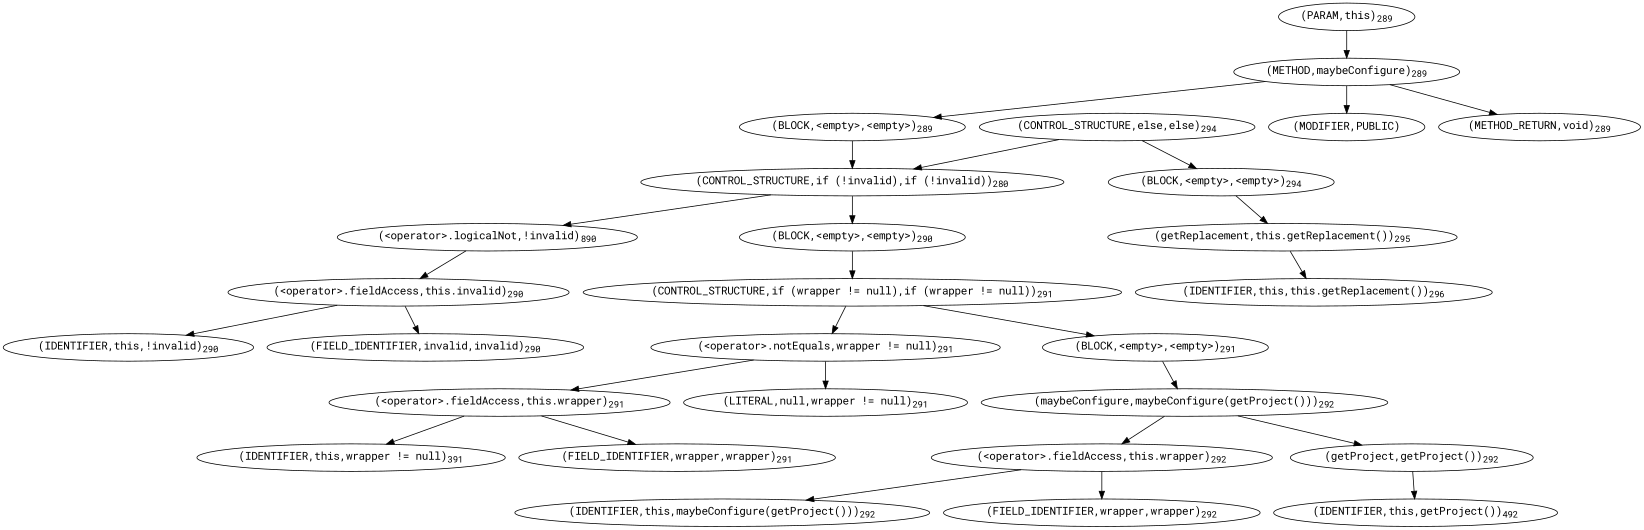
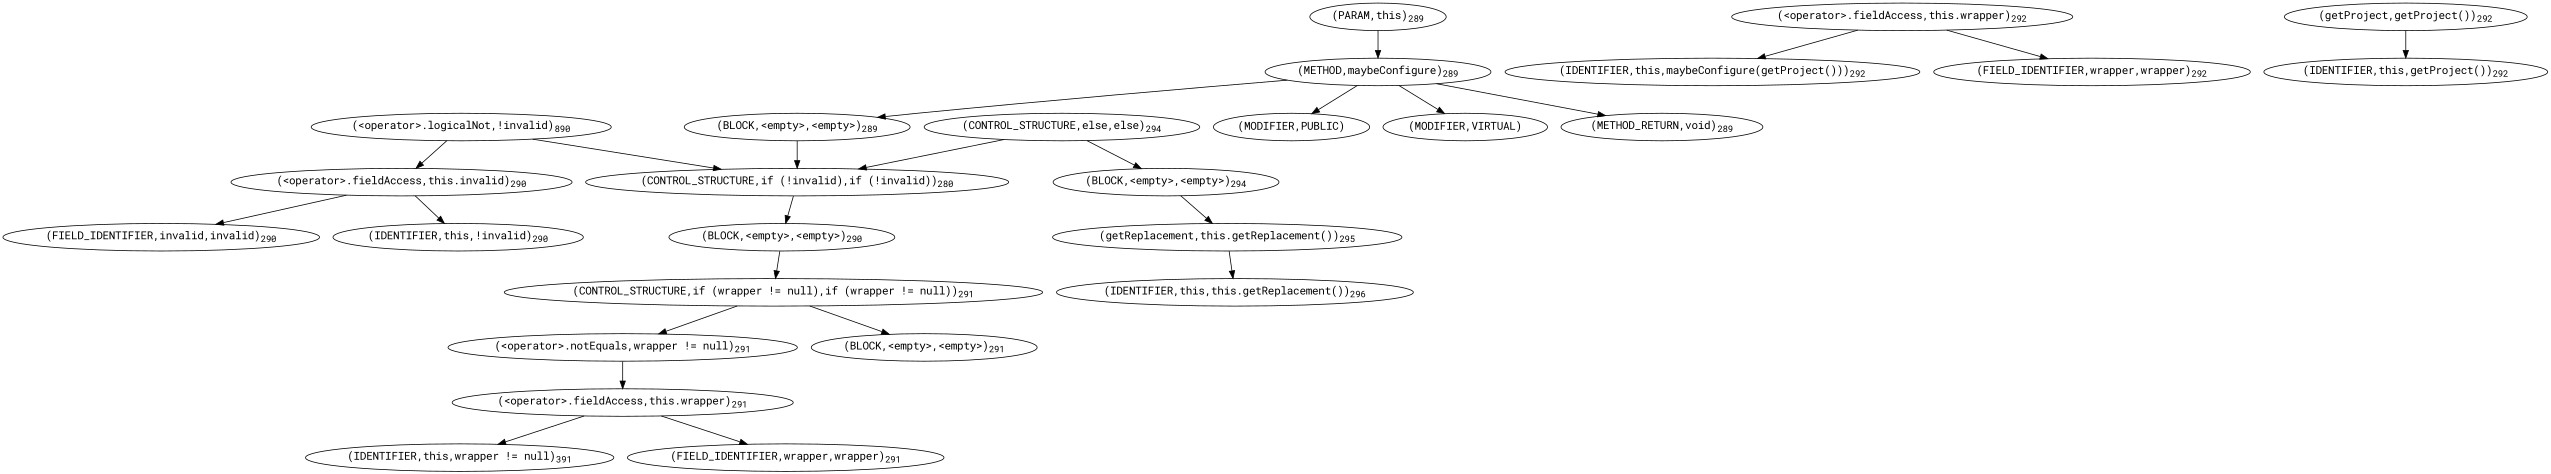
node "(MODIFIER,VIRTUAL)": added
edge "(CONTROL_STRUCTURE,if (!invalid),if (!invalid))" -> "(<operator>.logicalNot,!invalid)": reversed
node "(LITERAL,null,wrapper != null)": removed
node "(maybeConfigure,maybeConfigure(getProject()))": removed
node "(IDENTIFIER,this,getProject())": text "492" -> "292"
